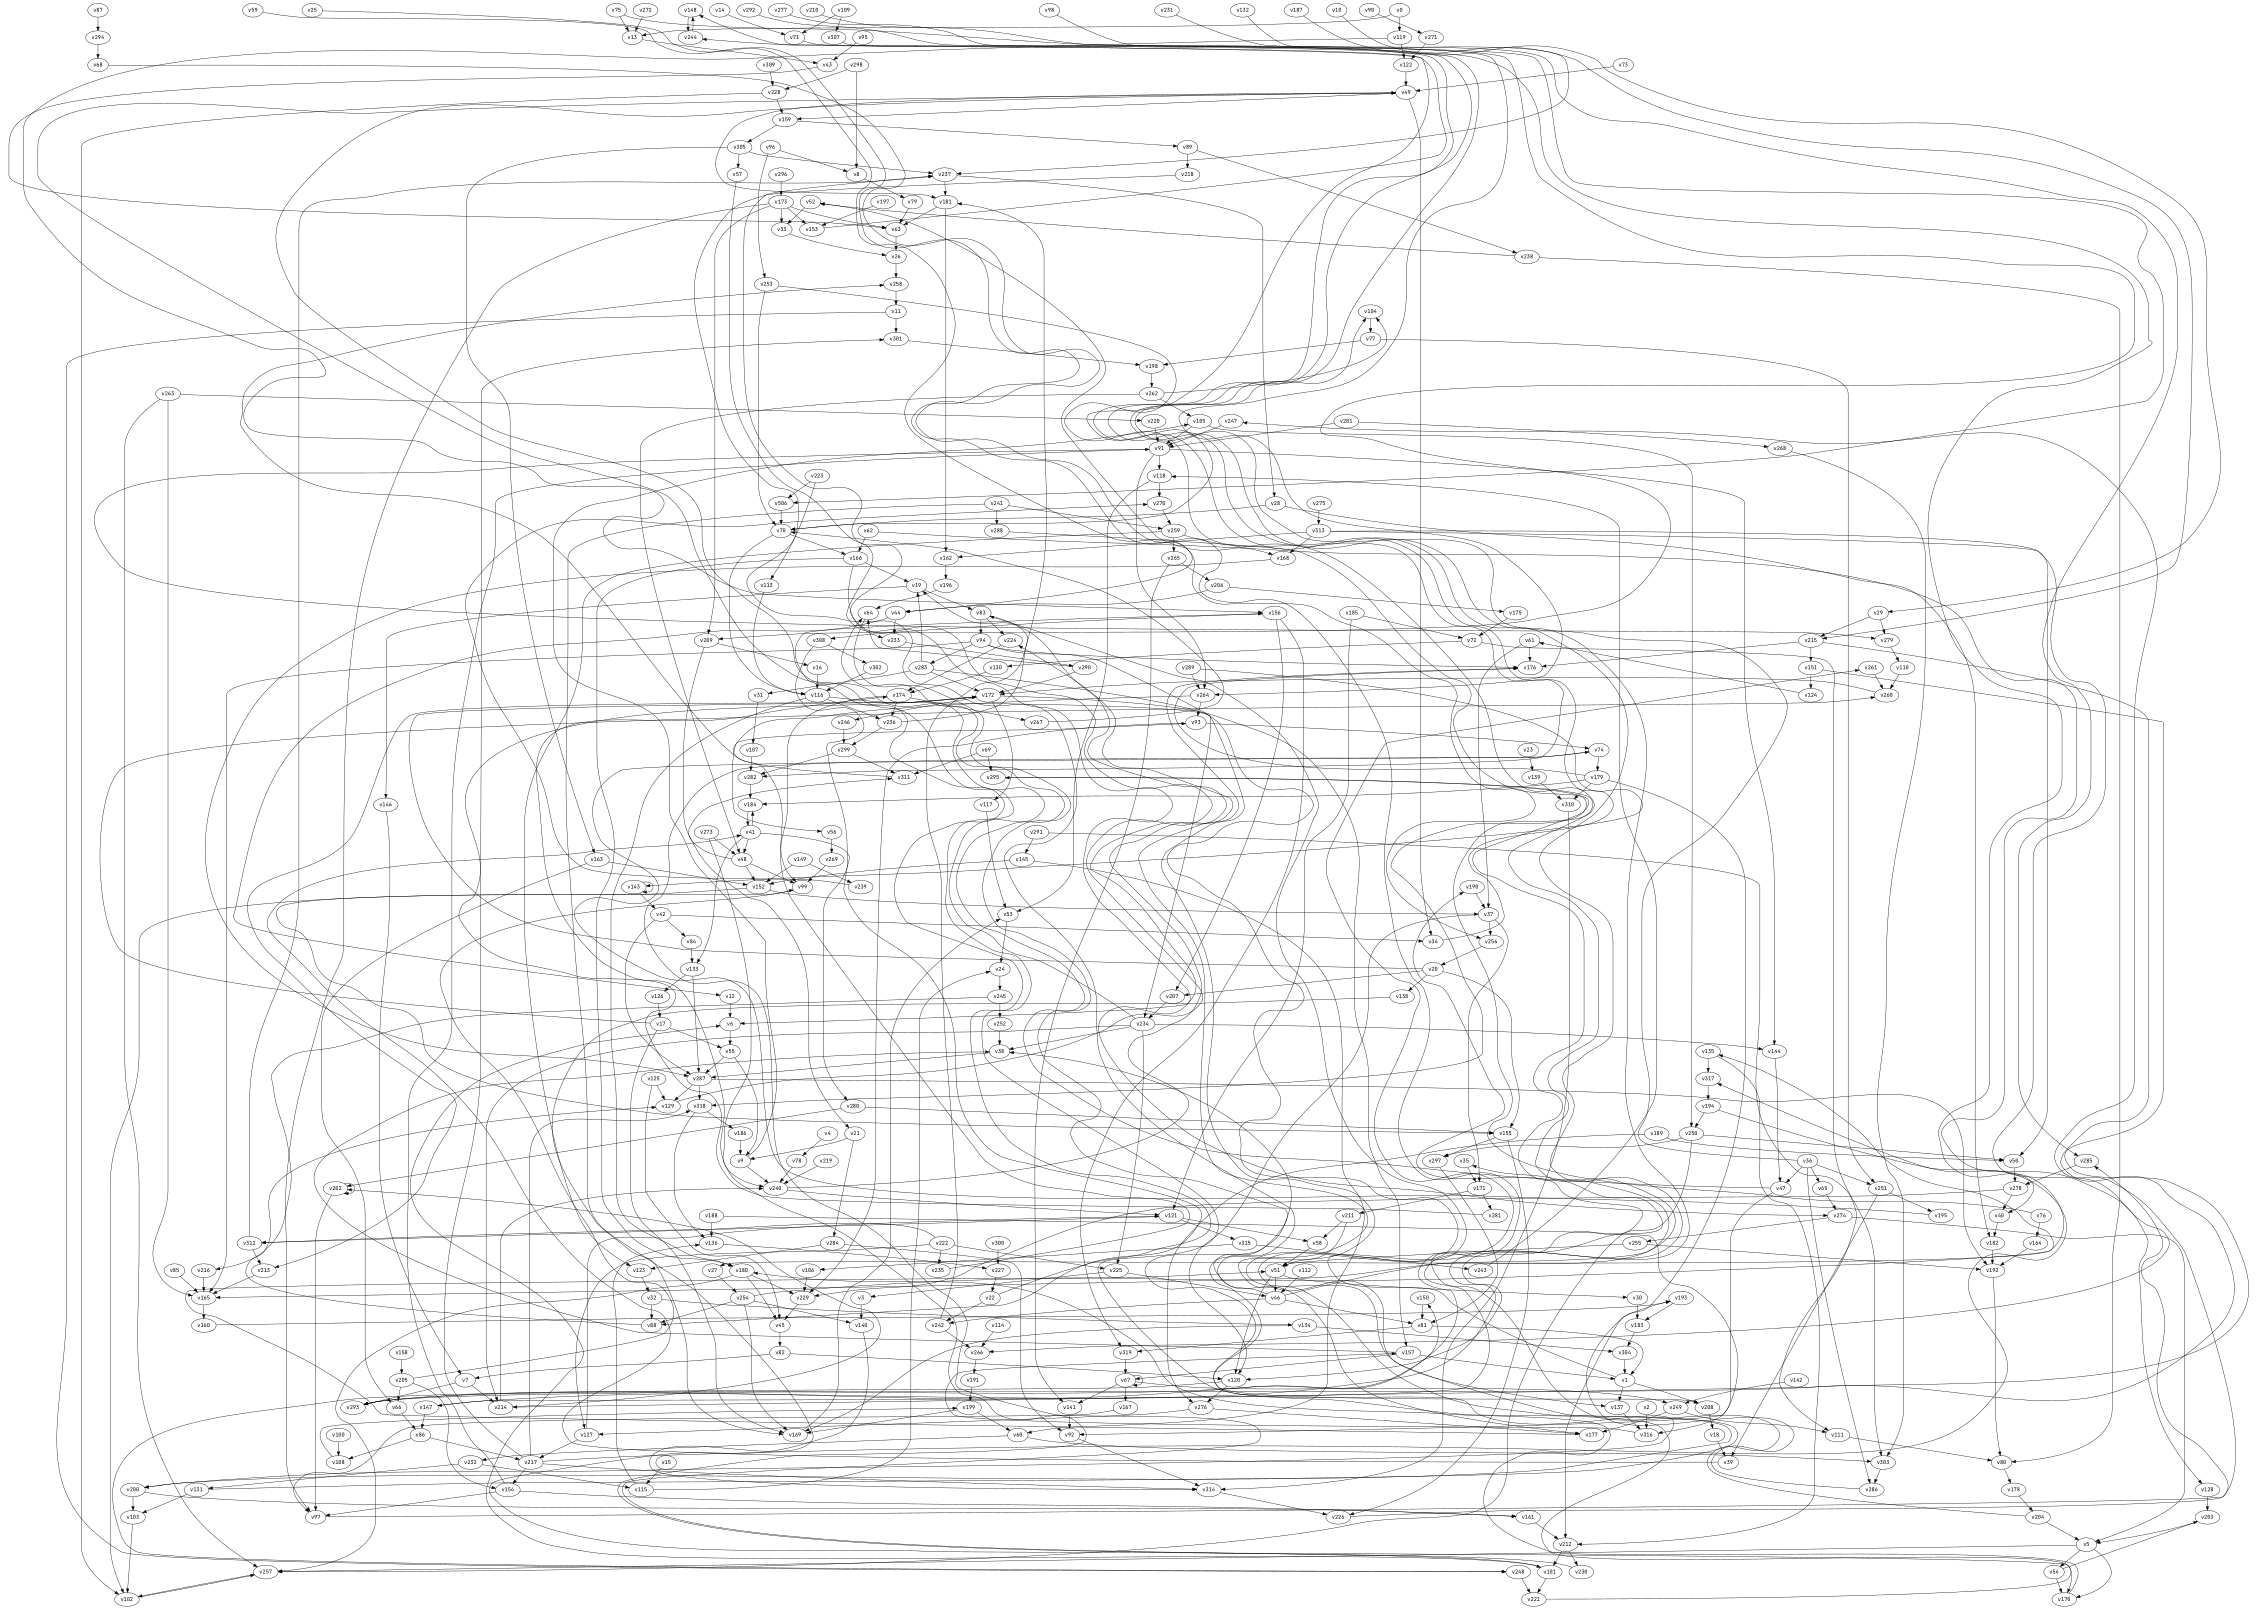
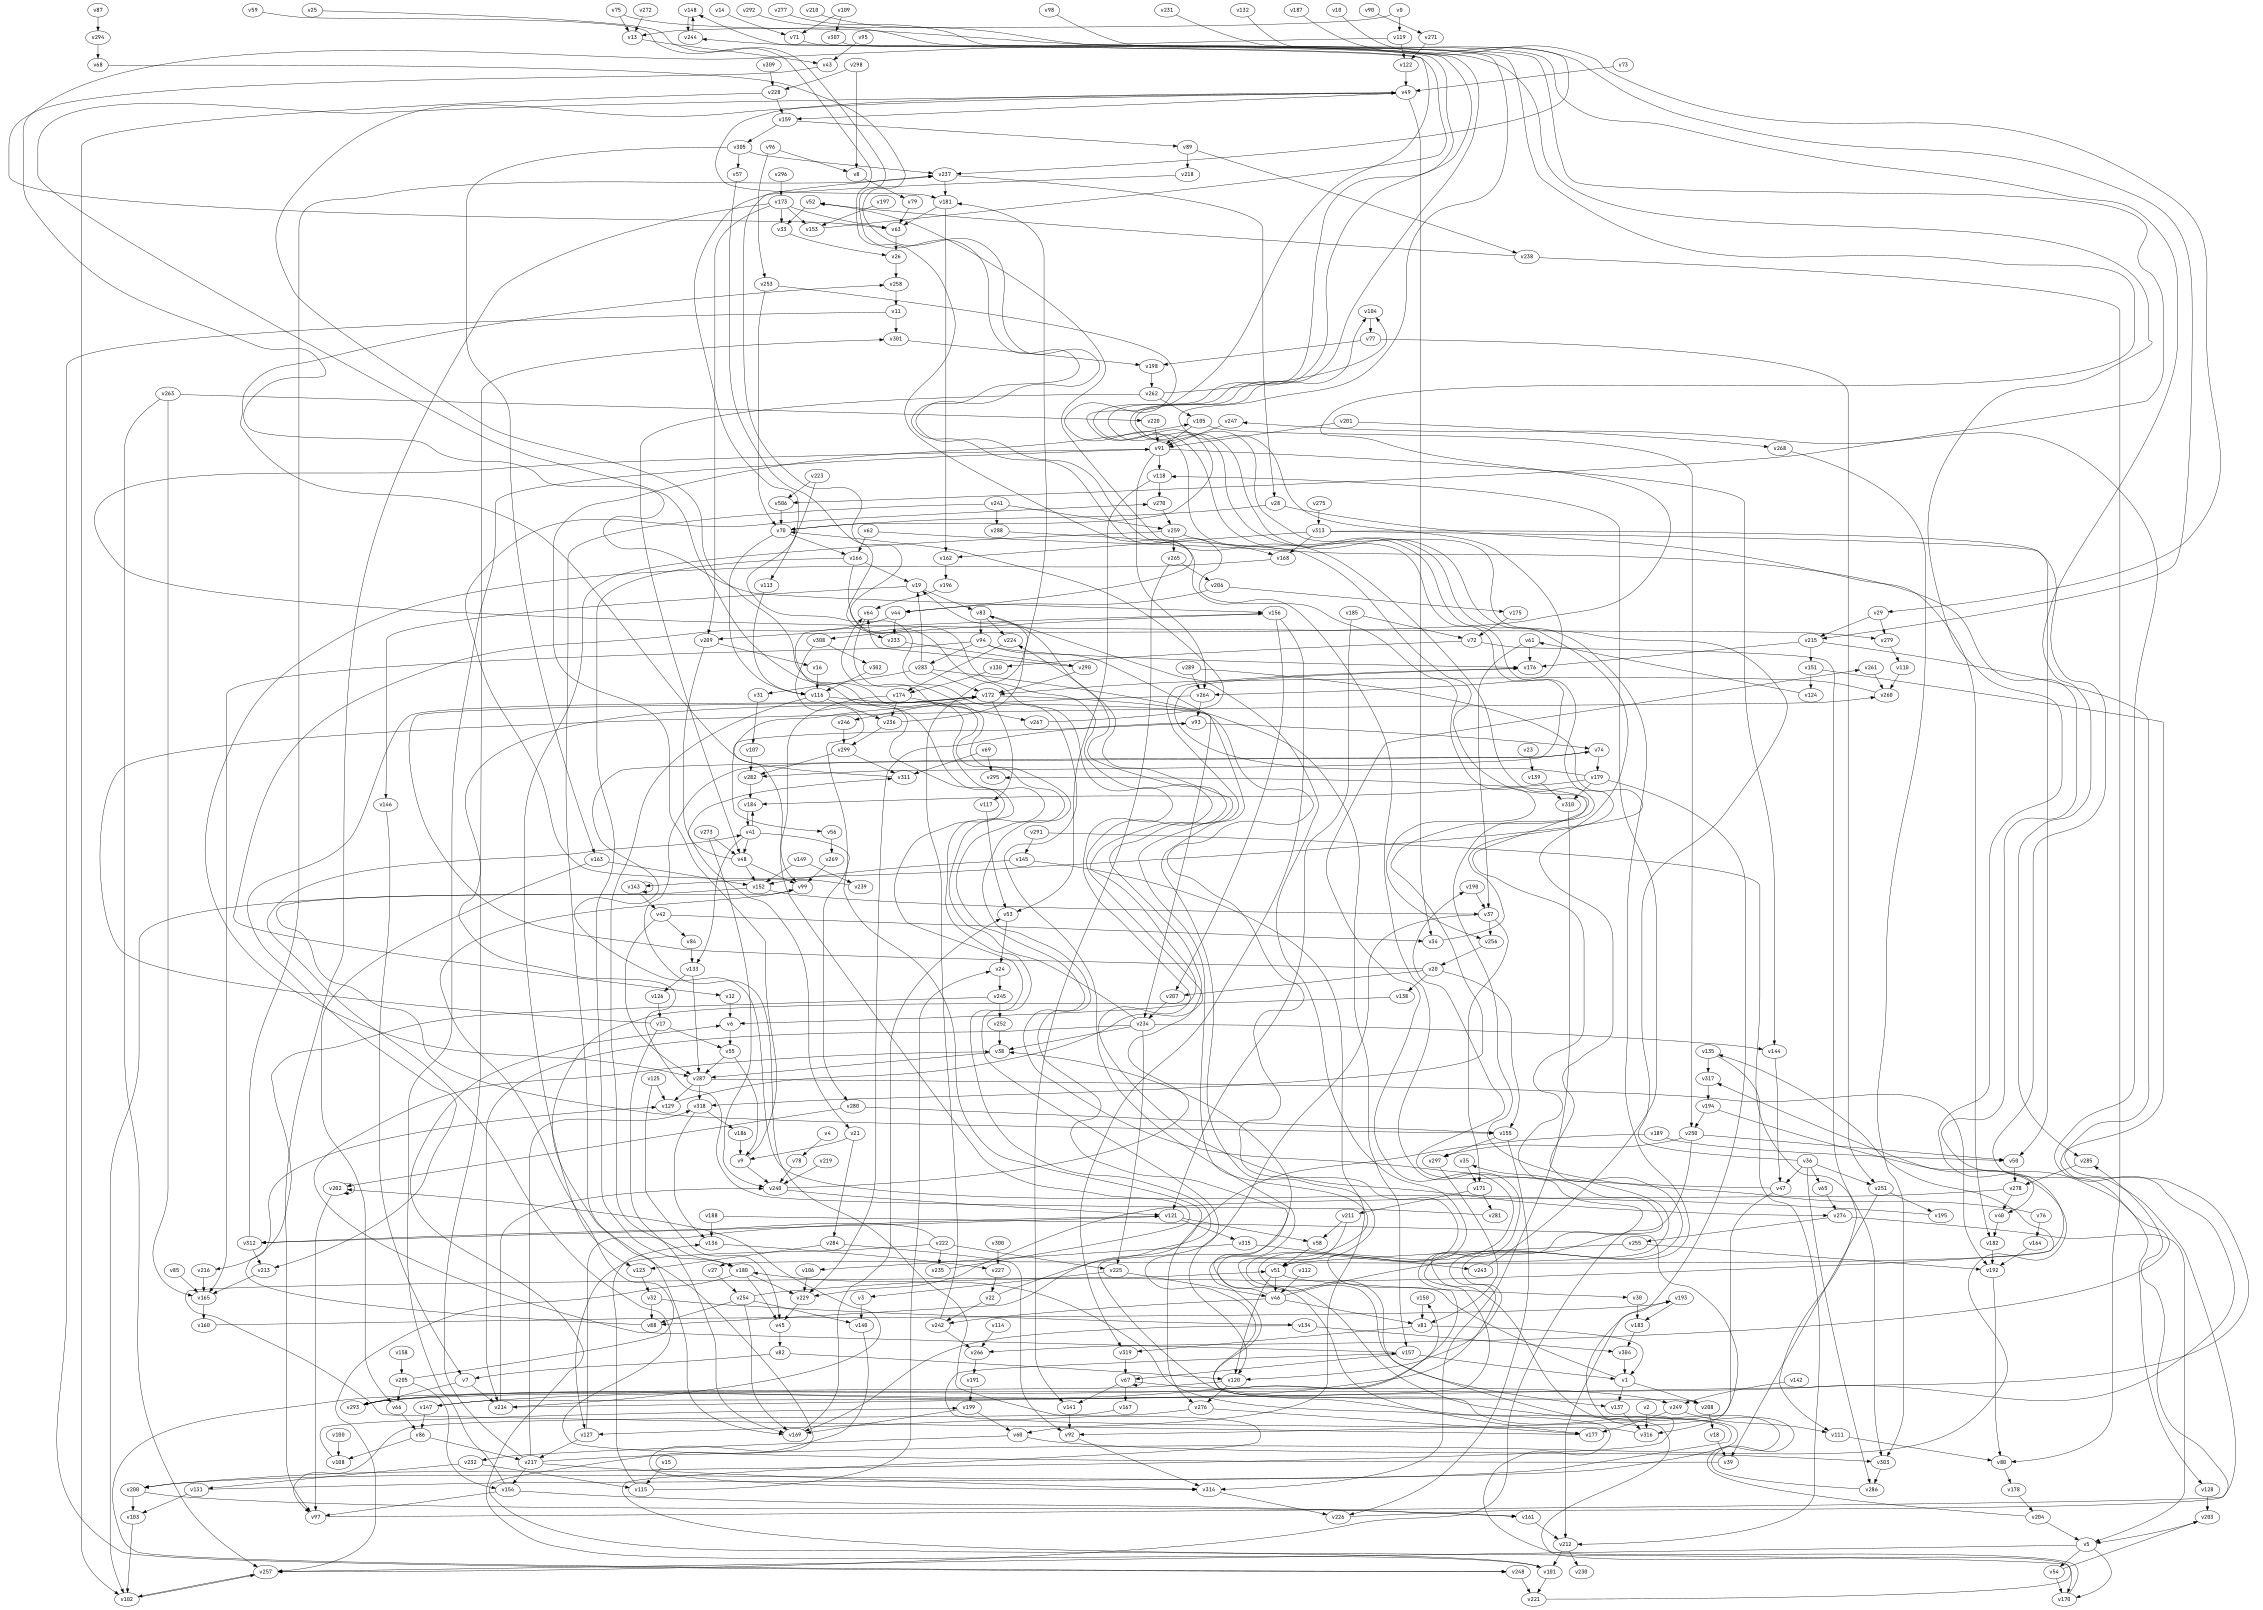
edge "v295" -> "v165": removed
edge "v230" -> "v174": removed
